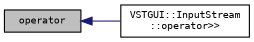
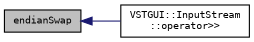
node "operator": label "operator" -> "endianSwap"
